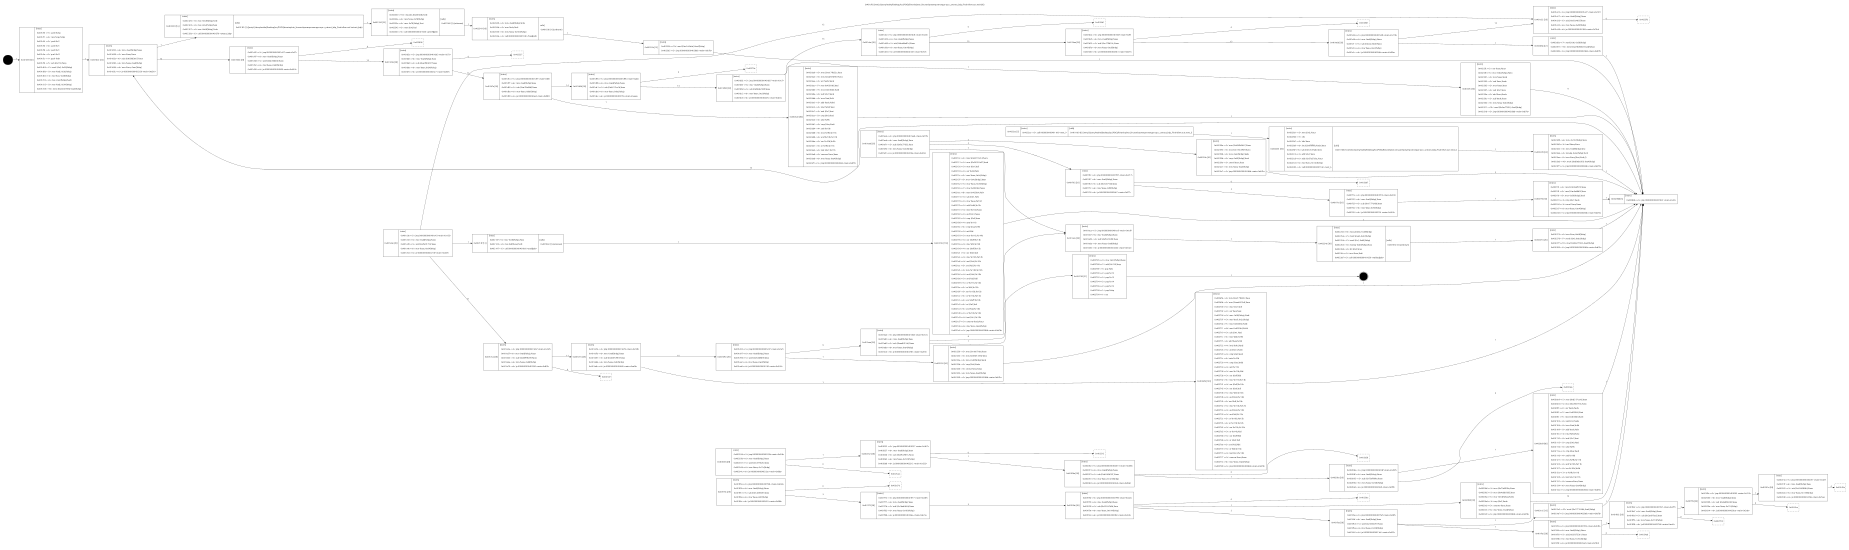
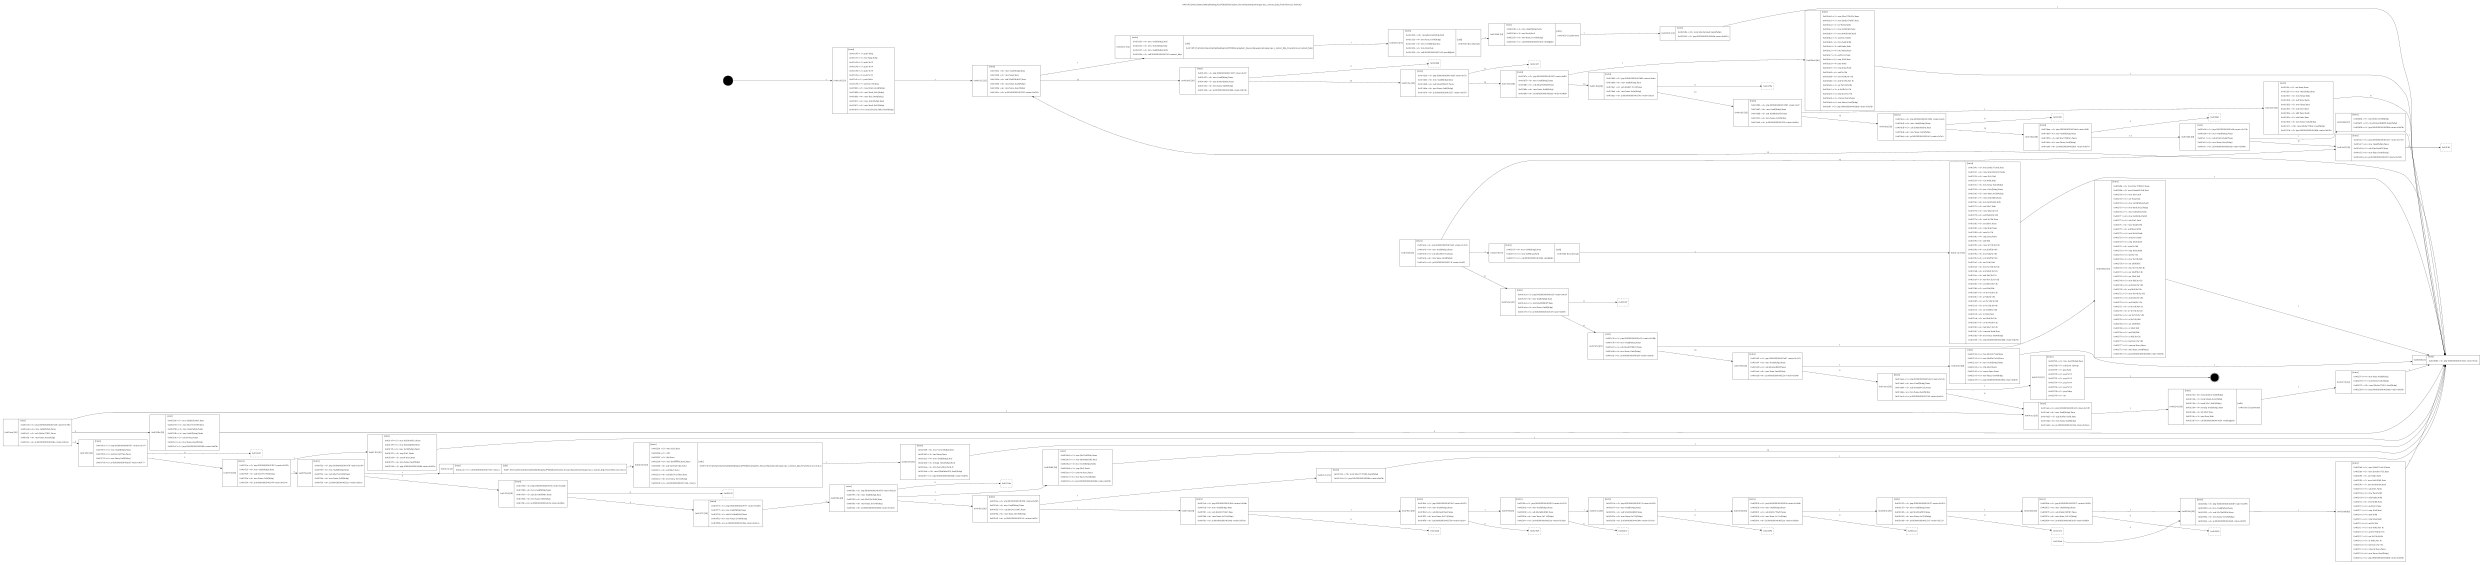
edge "0x40208a [28]" -> "0x4020a6": reversed
node "0x401f3a [28]": added
edge "0x40201a [28]" -> "0x402036 [28]": added, label "1"
